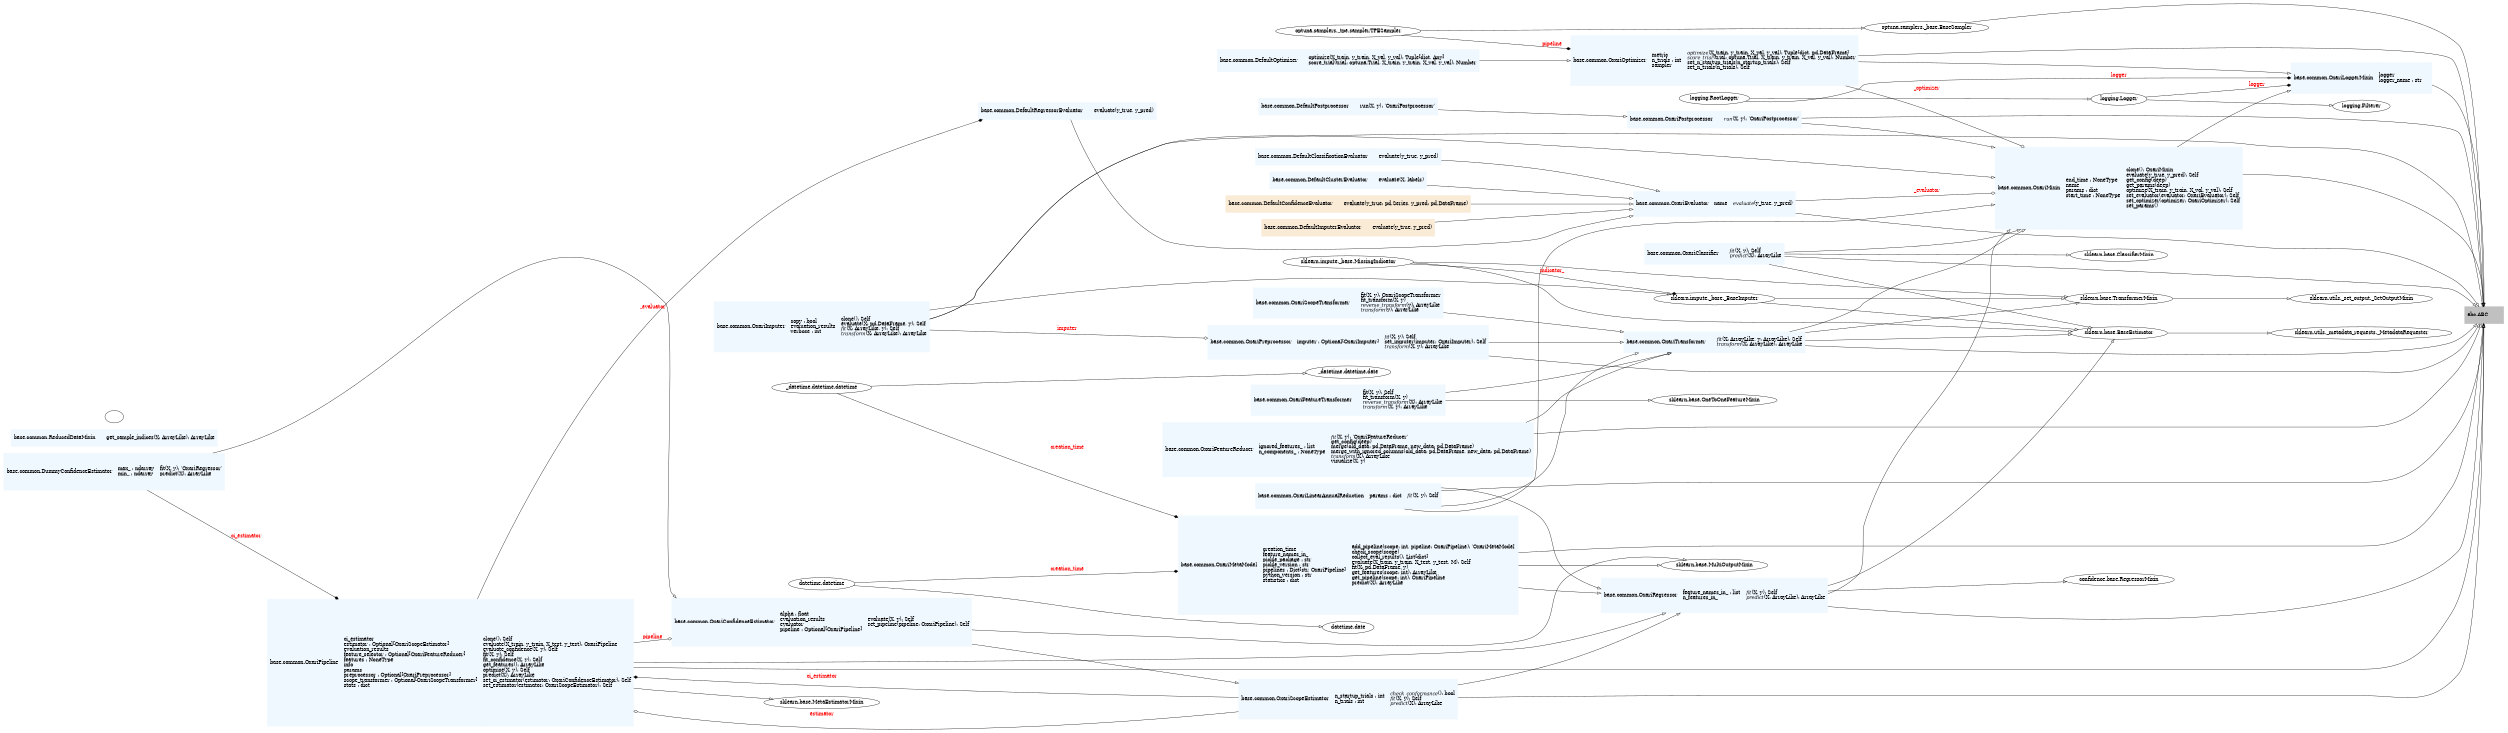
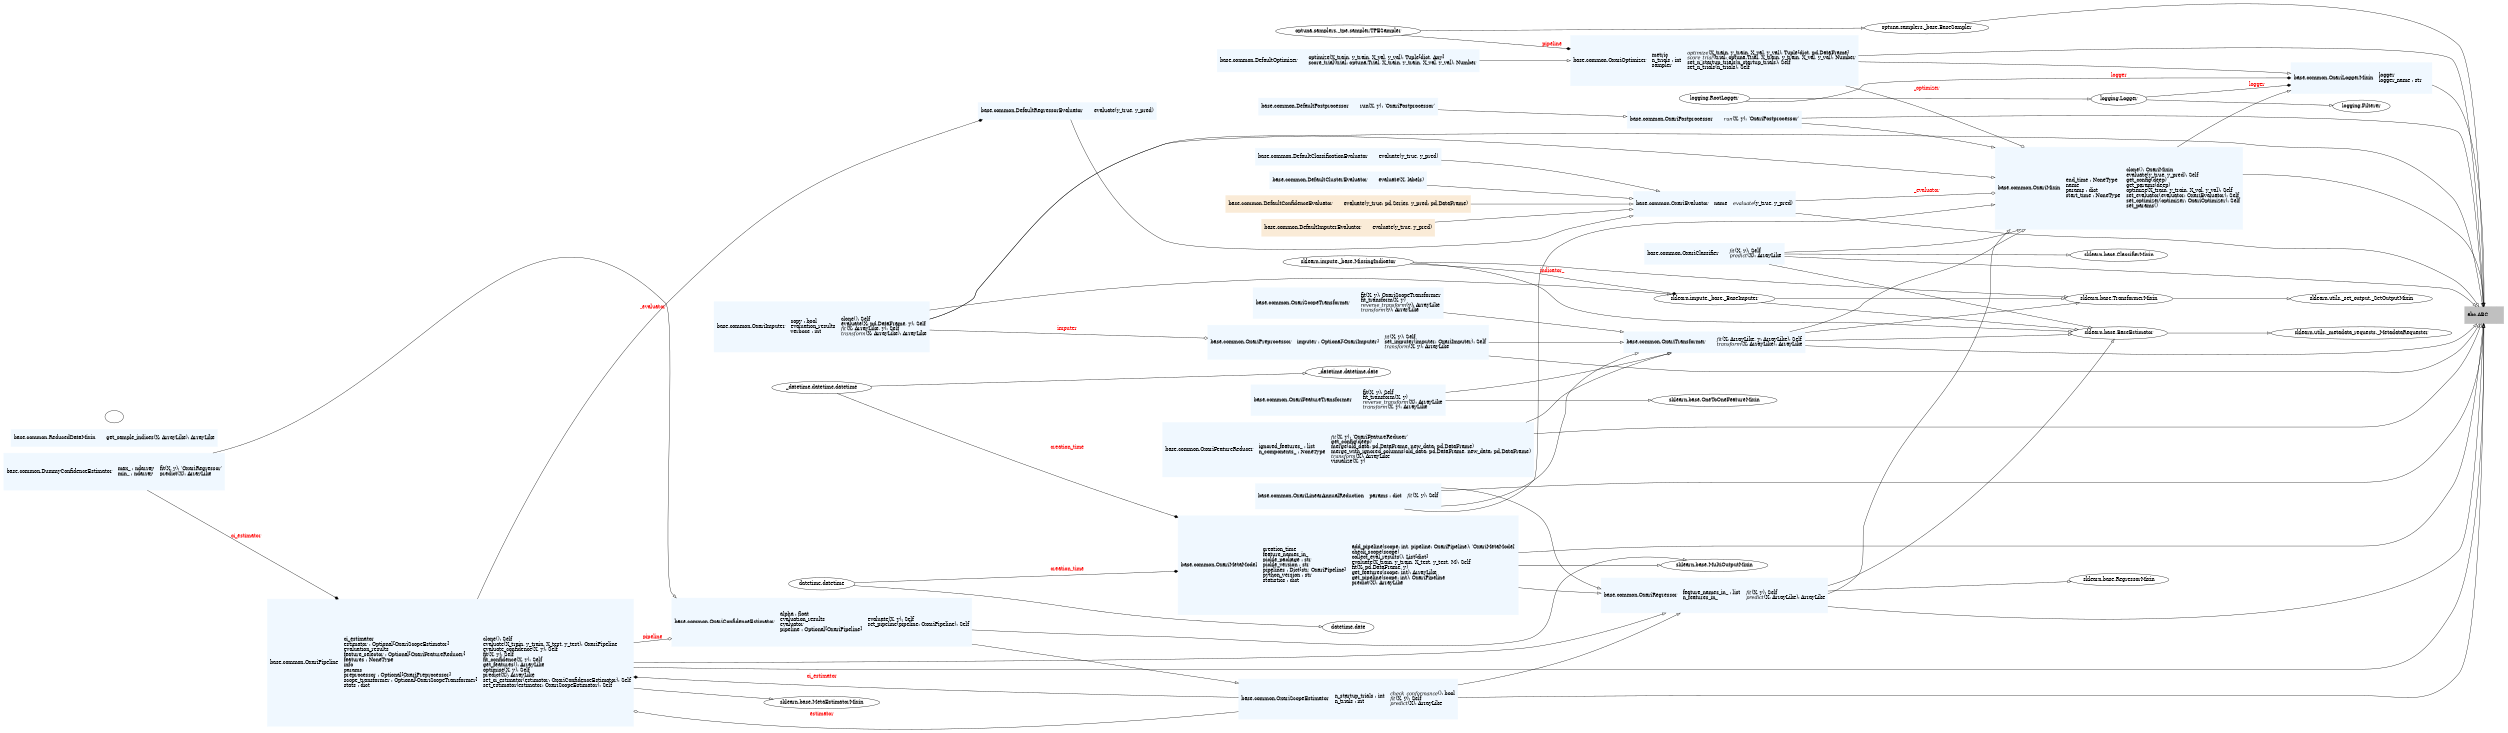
node "confidence.base.RegressorMixin": label "confidence.base.RegressorMixin" -> "sklearn.base.RegressorMixin"
